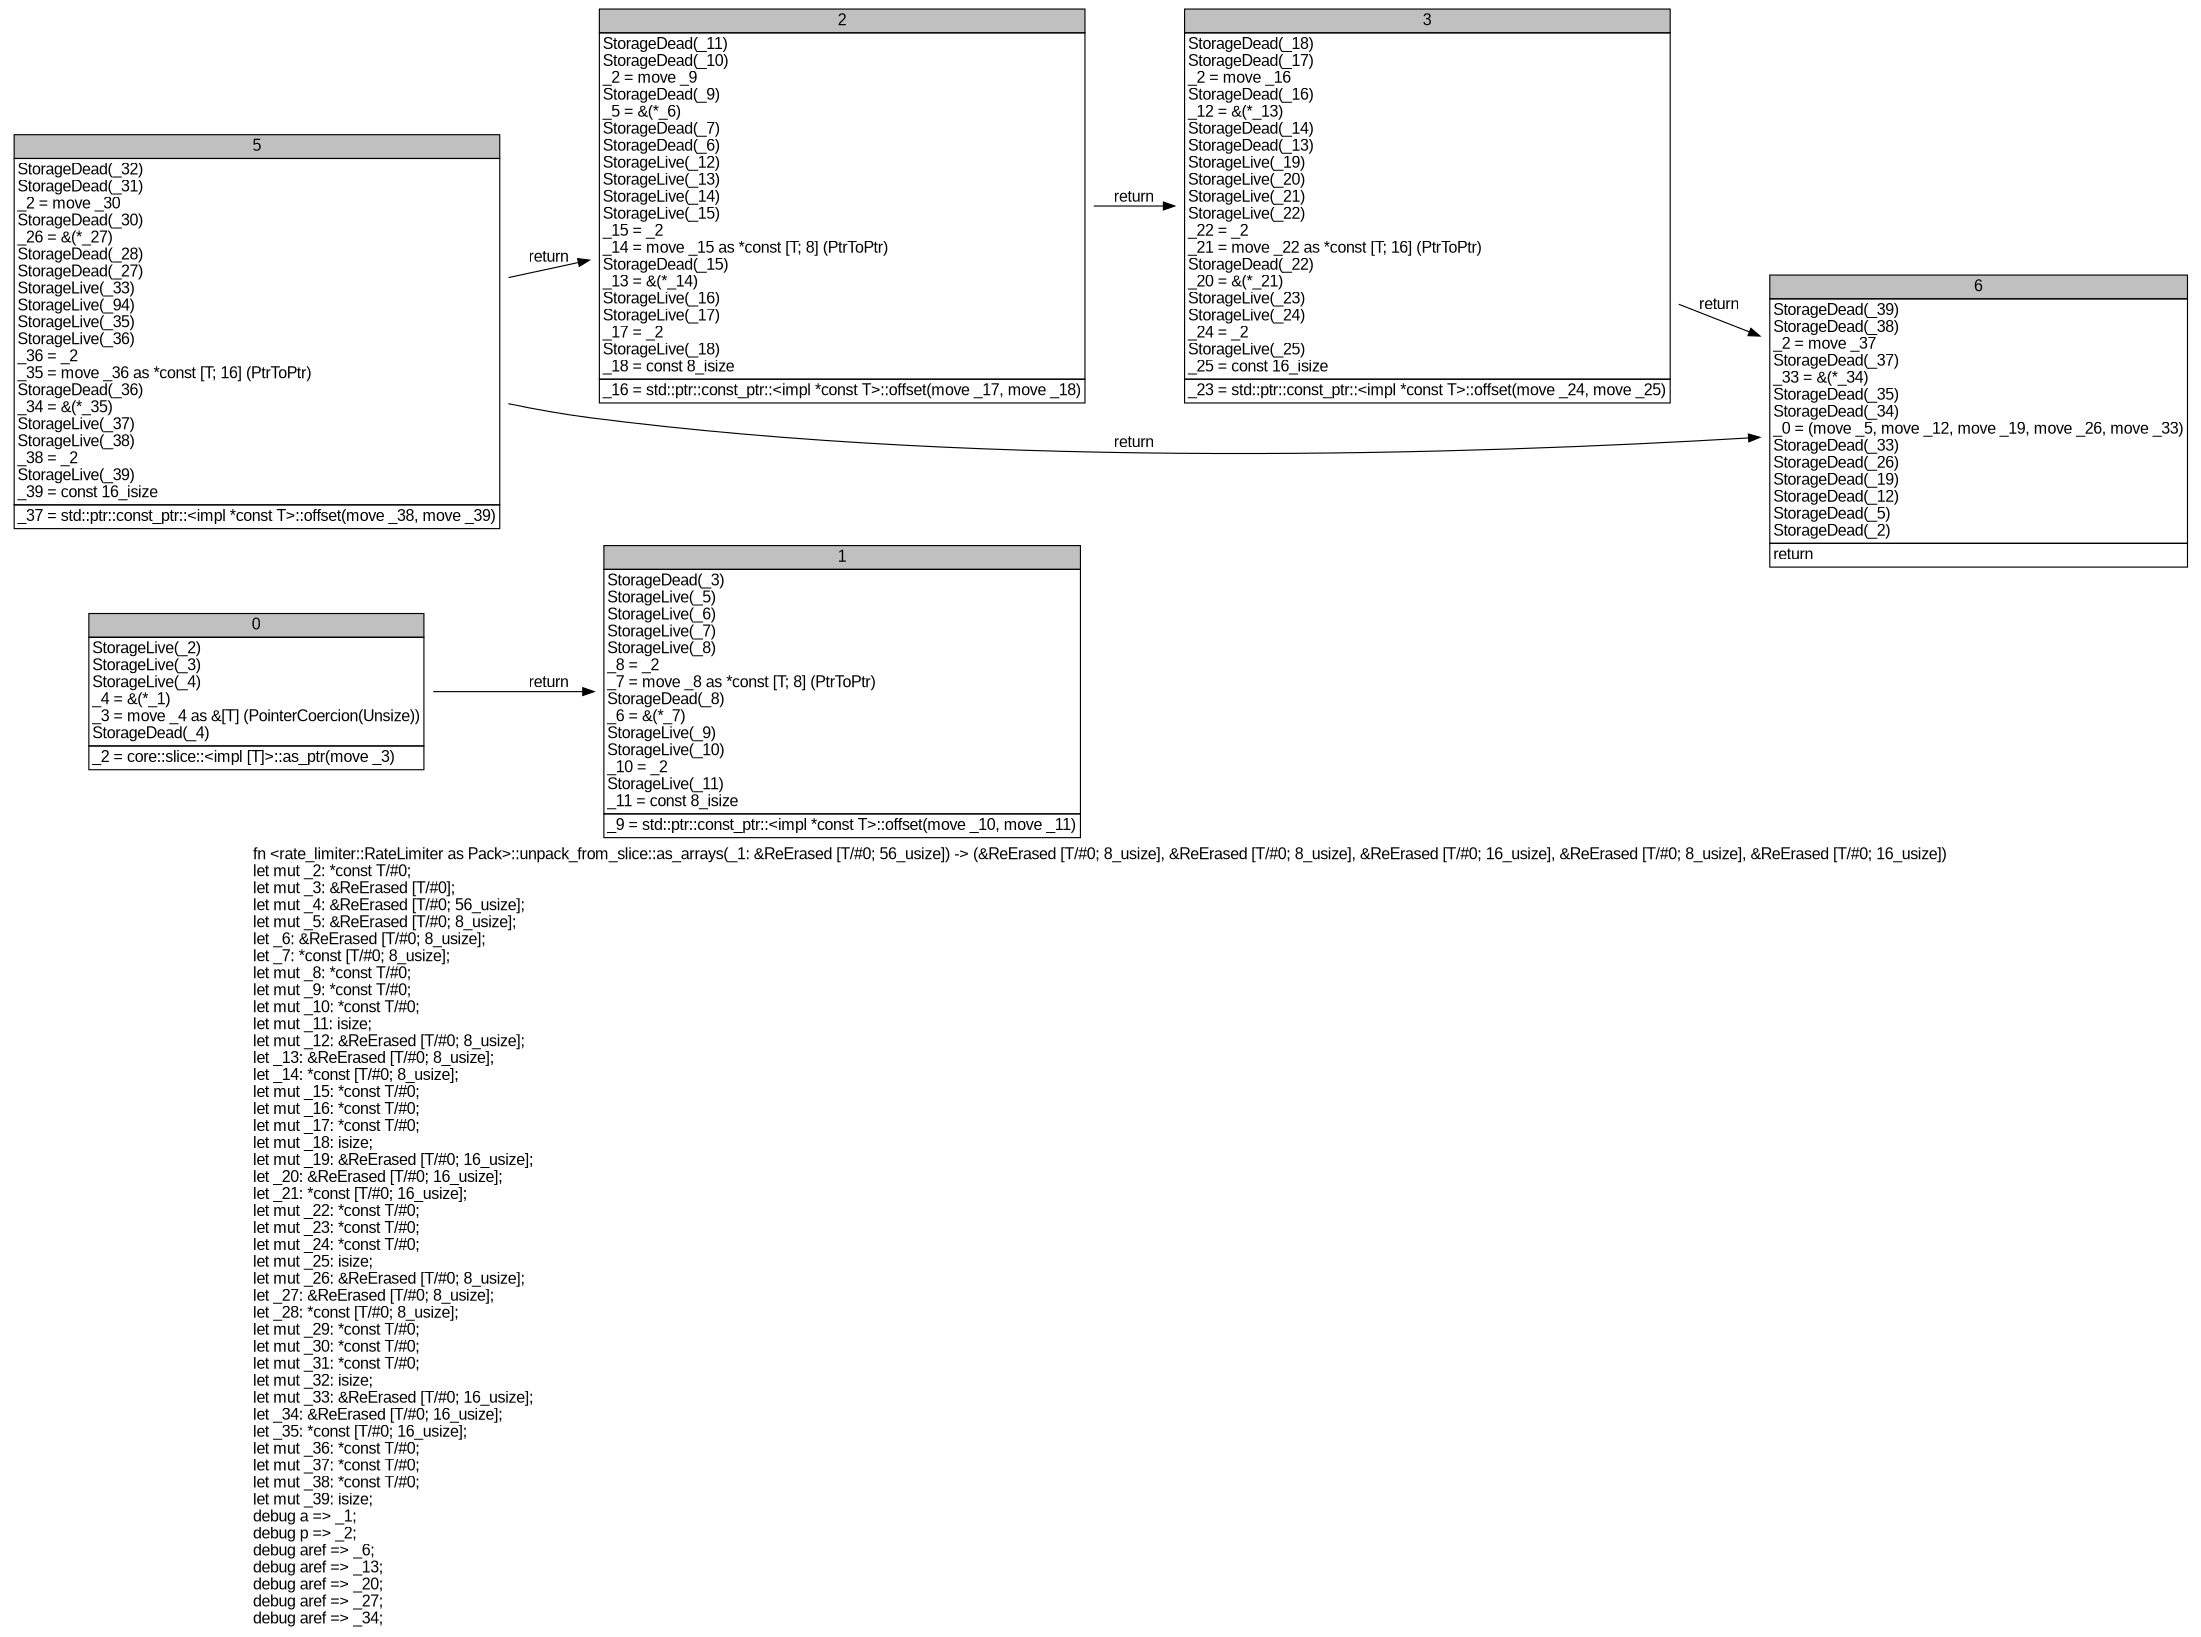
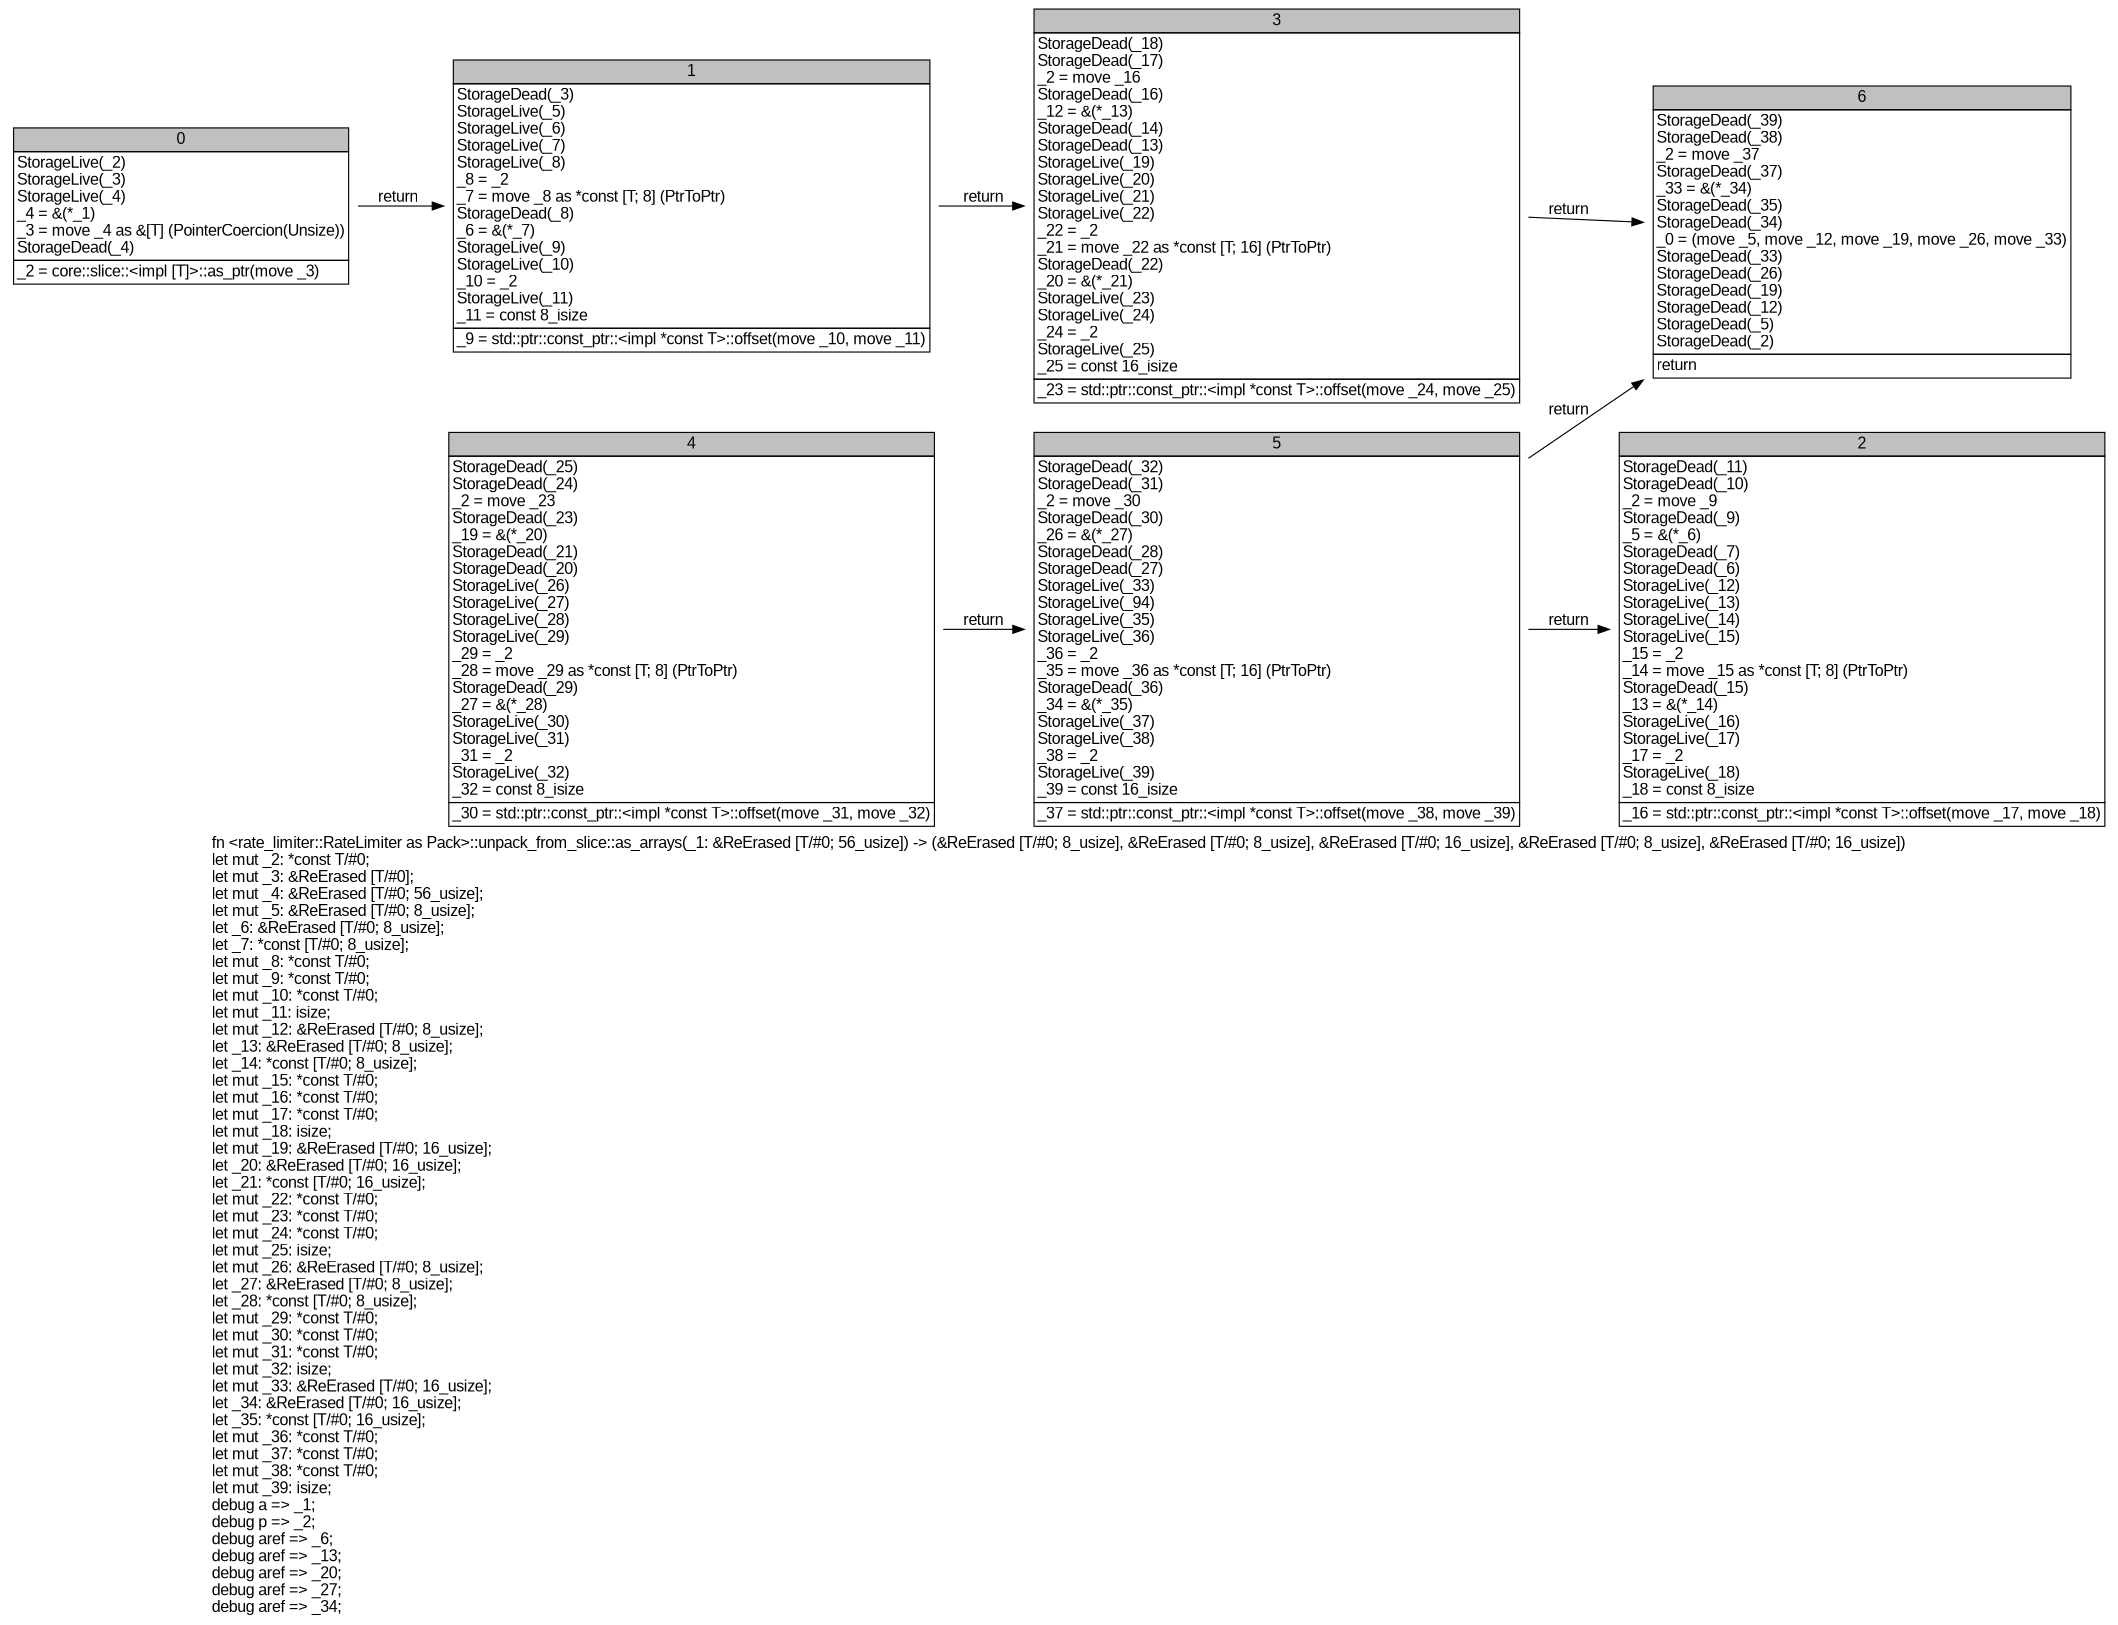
edge "2" -> "3": now "1" -> "3"
node "4": added
